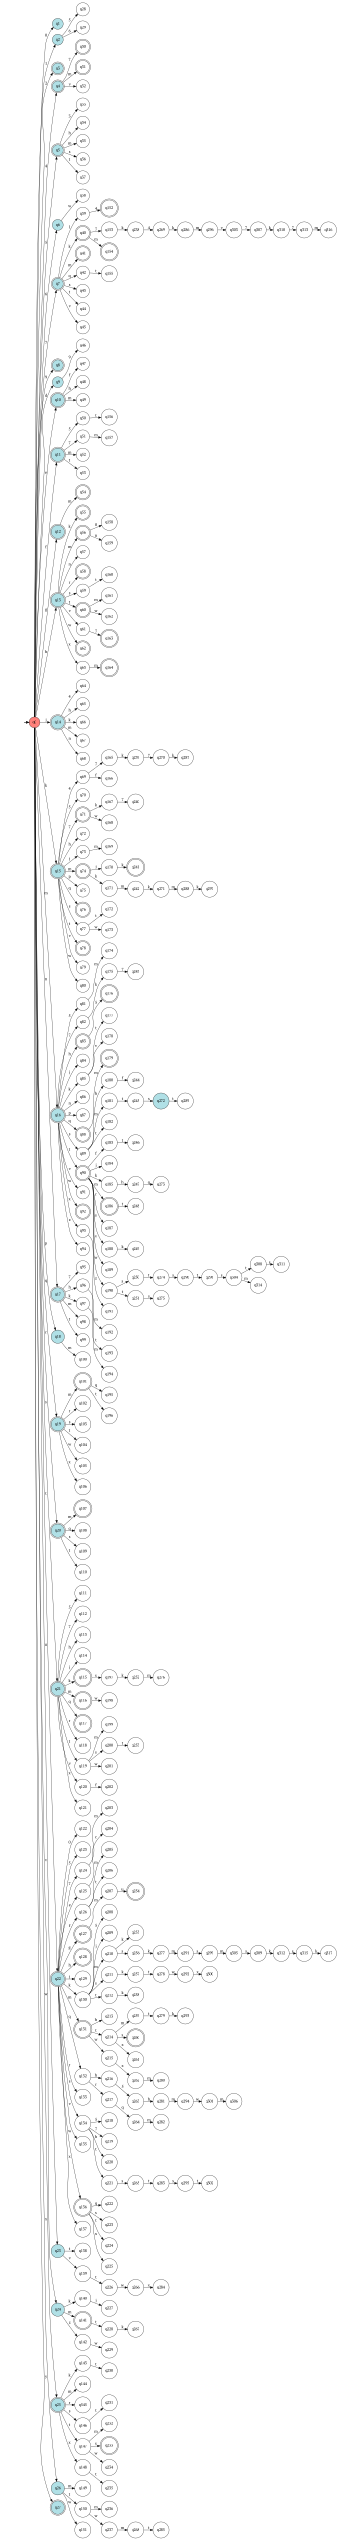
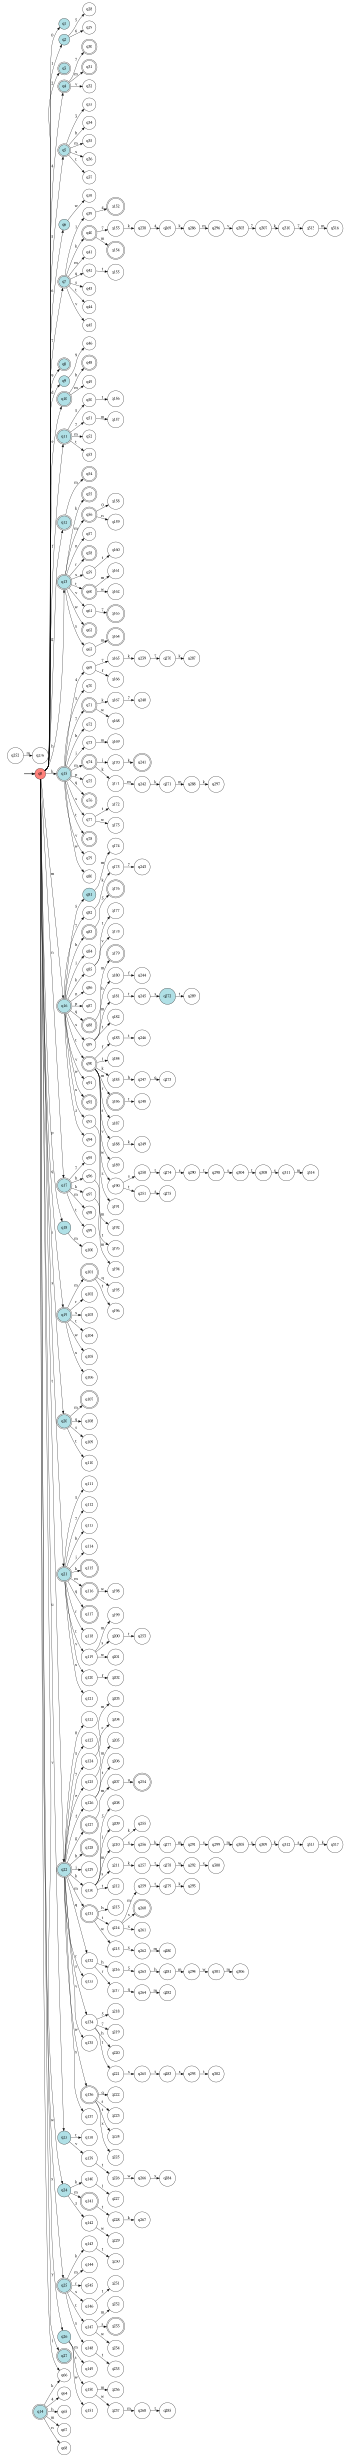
node "q41": shape doublecircle -> circle
node "q47": removed
node "q48": shape circle -> doublecircle
edge "q0" -> "q14": now "q0" -> "q66"
node "q81": fillcolor white -> powderblue
edge "q304" -> "q314": now "q311" -> "q314"
node "q197": removed
node "q258": removed
